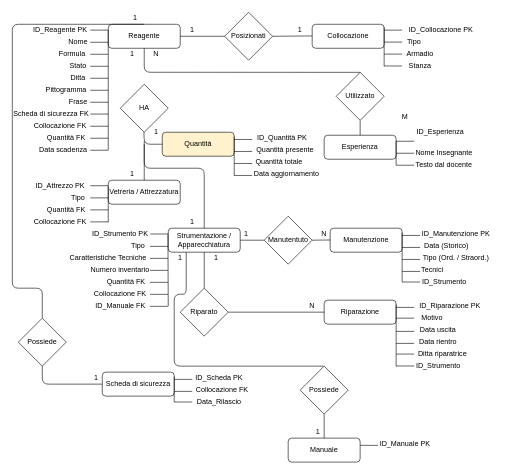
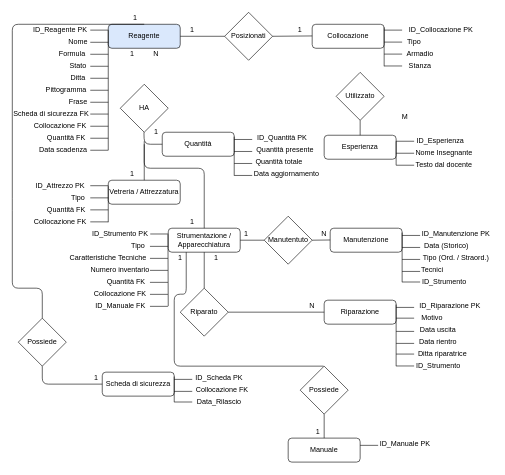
node "Reagente": fillcolor #ffffff -> #dae8fc
edge "Reagente" -- "Utilizzato": removed
node "ID_Esperienza": moved (441, 132) -> (441, 141)
node "Quantità": fillcolor #fff2cc -> #ffffff
